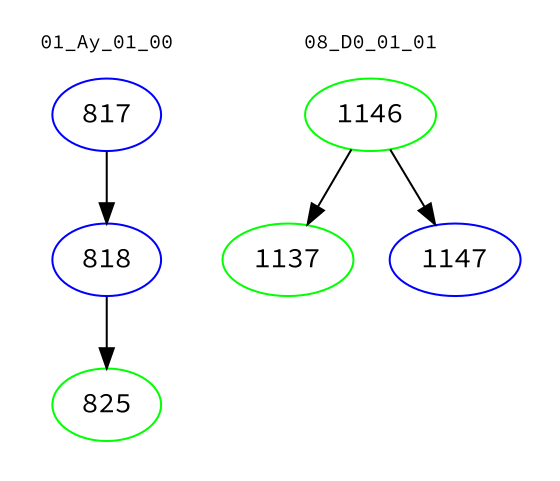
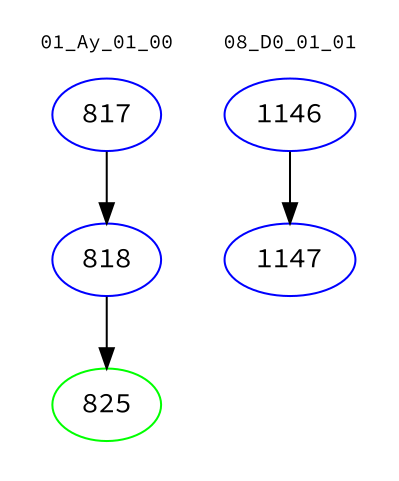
node "1146": color green -> blue
node "1137": removed
